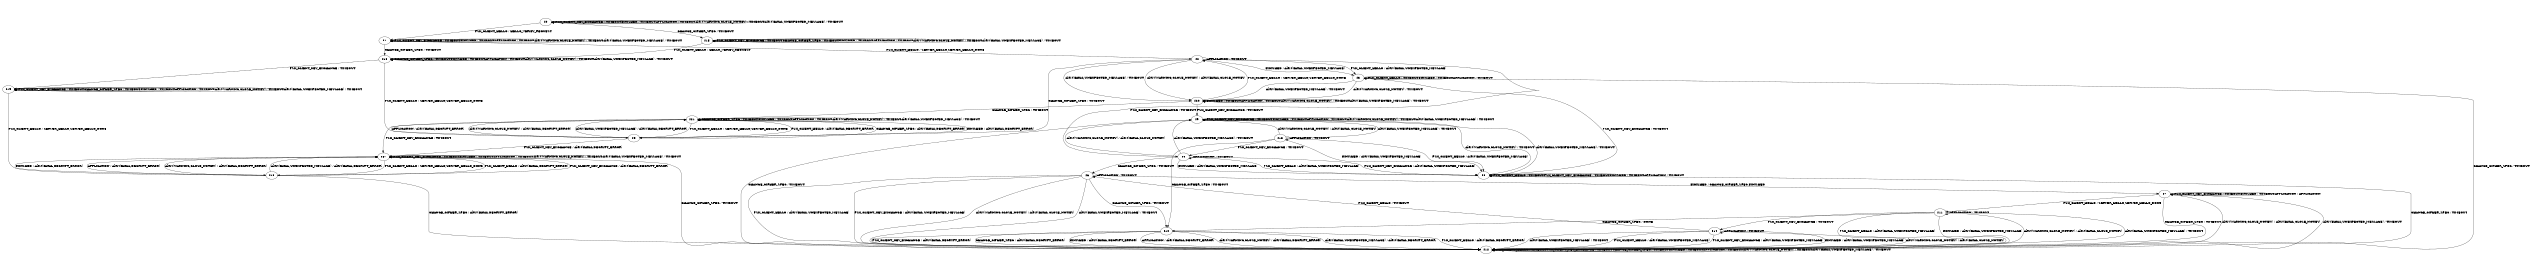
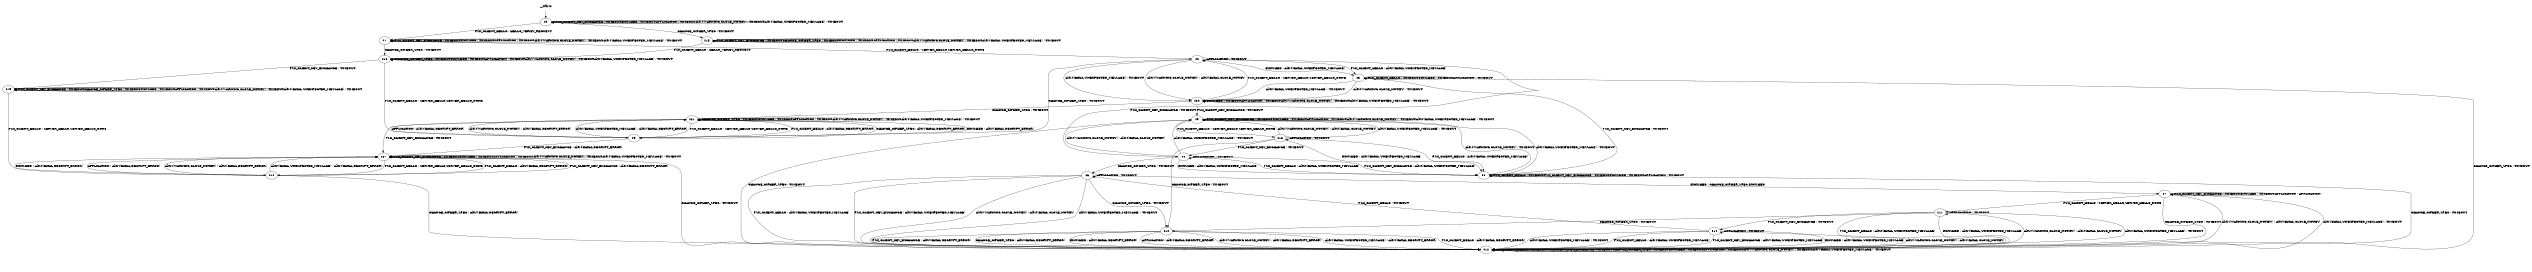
node "__start0": added
edge "s9" -> "s13": added, label "PSK_CLIENT_HELLO / SERVER_HELLO,SERVER_HELLO_DONE"
edge "s11" -> "s10": label "CHANGE_CIPHER_SPEC / DONE" -> "CHANGE_CIPHER_SPEC / TIMEOUT"
